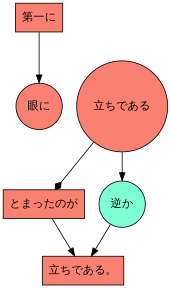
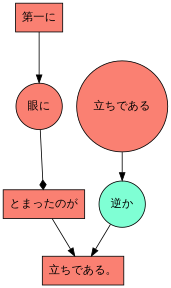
edge "立ちである" -> "とまったのが": now "眼に" -> "とまったのが"
